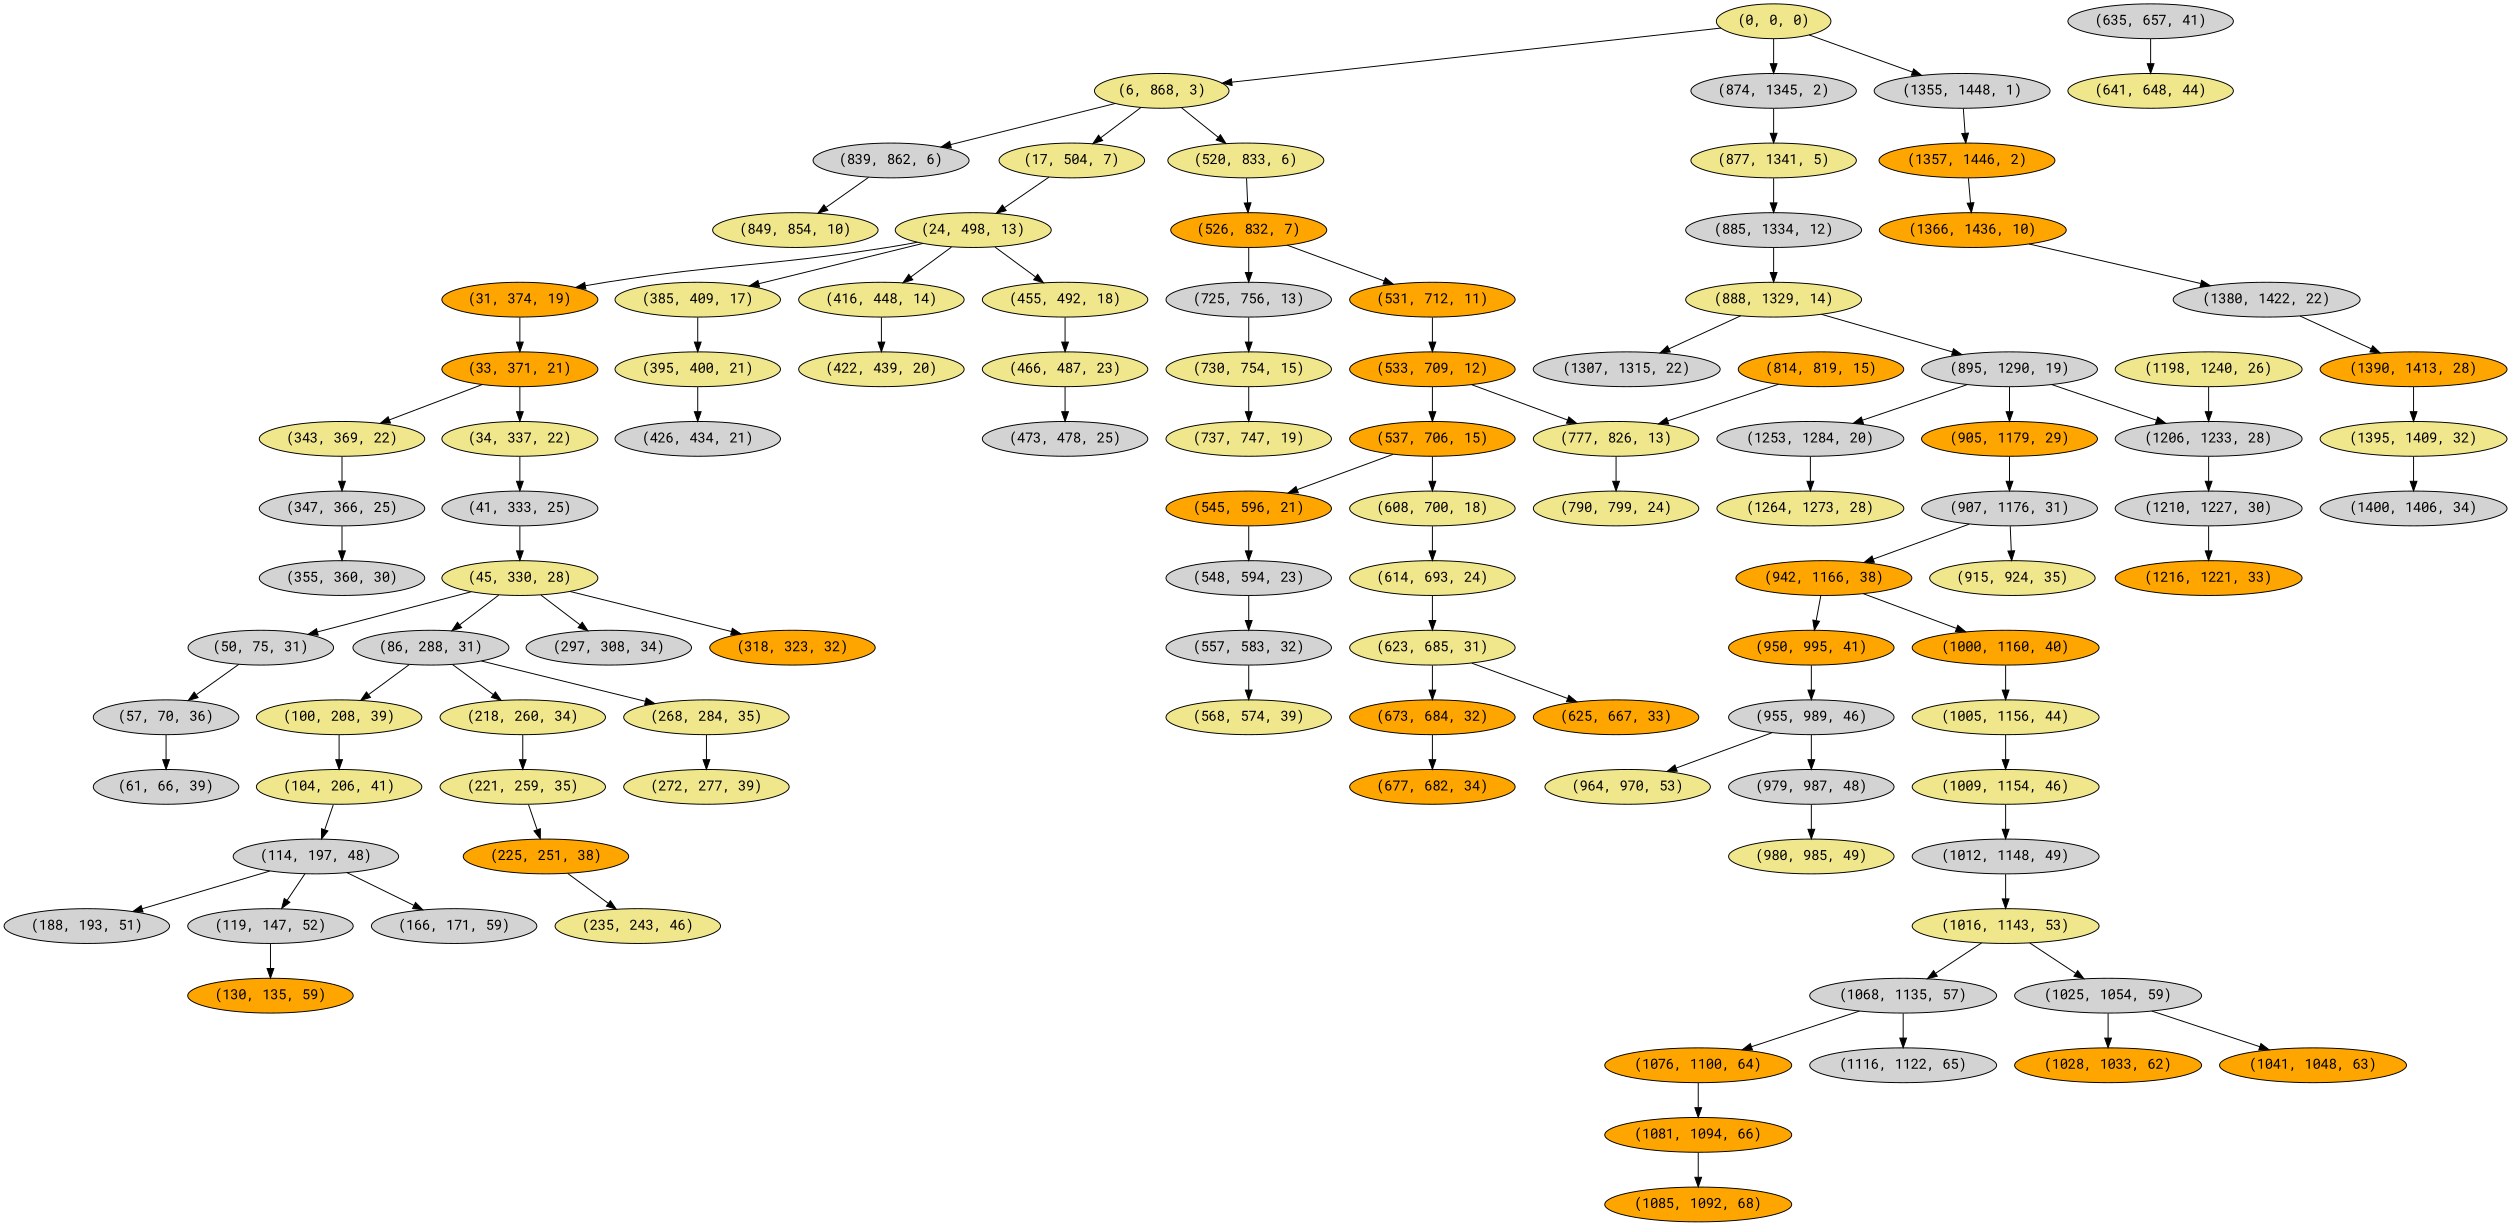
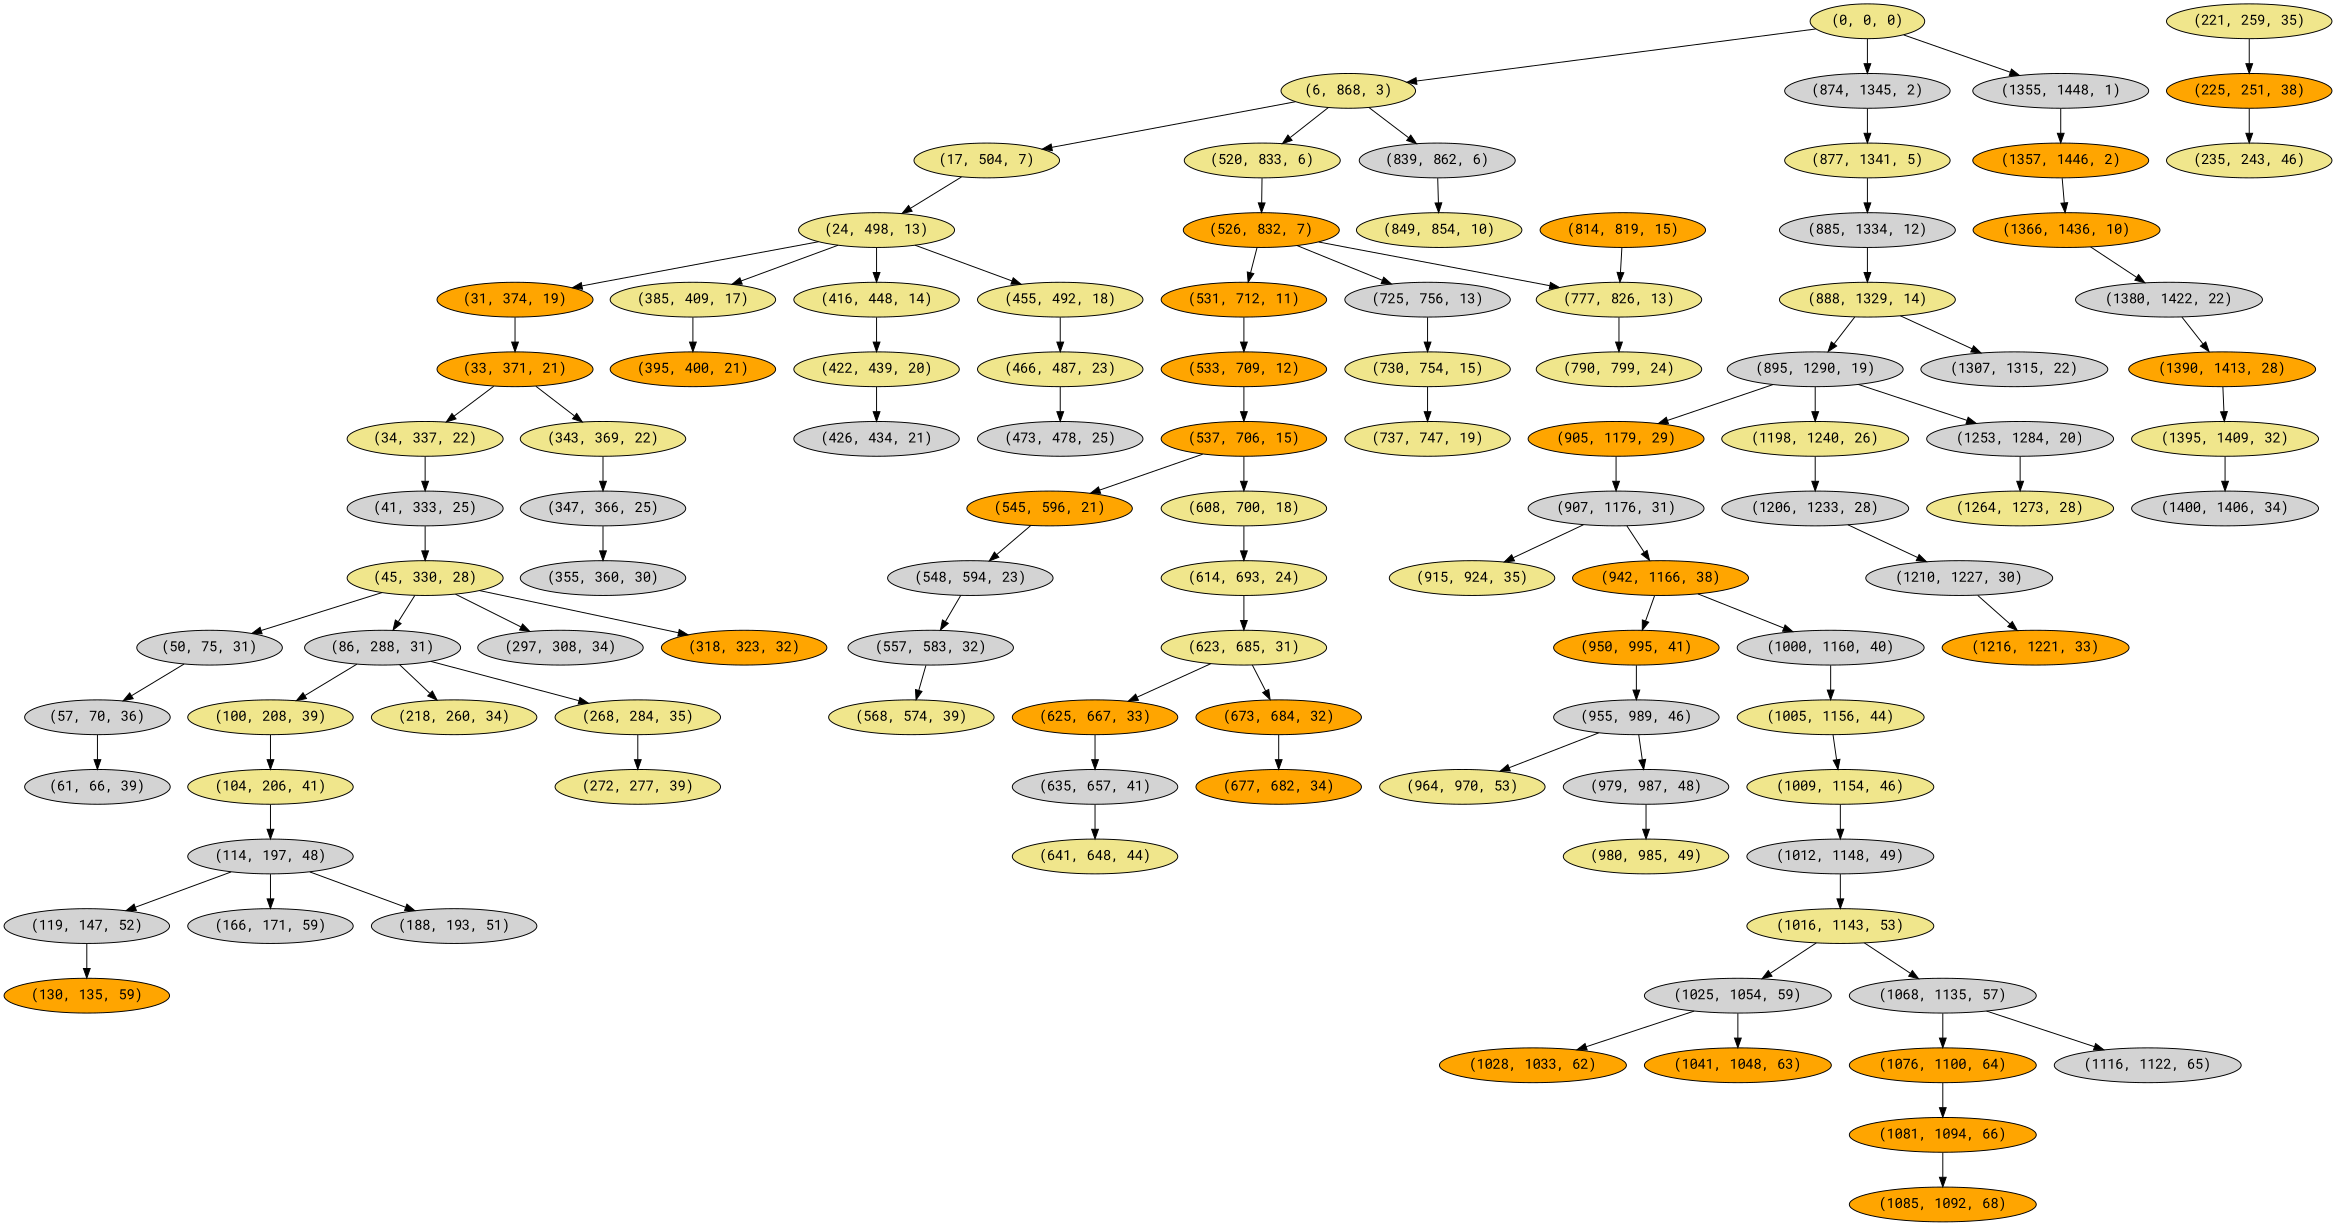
node "(395, 400, 21)": fillcolor khaki -> orange
edge "(395, 400, 21)" -> "(426, 434, 21)": now "(422, 439, 20)" -> "(426, 434, 21)"
edge "(533, 709, 12)" -> "(777, 826, 13)": now "(526, 832, 7)" -> "(777, 826, 13)"
edge "(895, 1290, 19)" -> "(1206, 1233, 28)": now "(895, 1290, 19)" -> "(1198, 1240, 26)"
node "(1000, 1160, 40)": fillcolor orange -> lightgrey
edge "(218, 260, 34)" -> "(221, 259, 35)": removed
edge "(625, 667, 33)" -> "(635, 657, 41)": added
